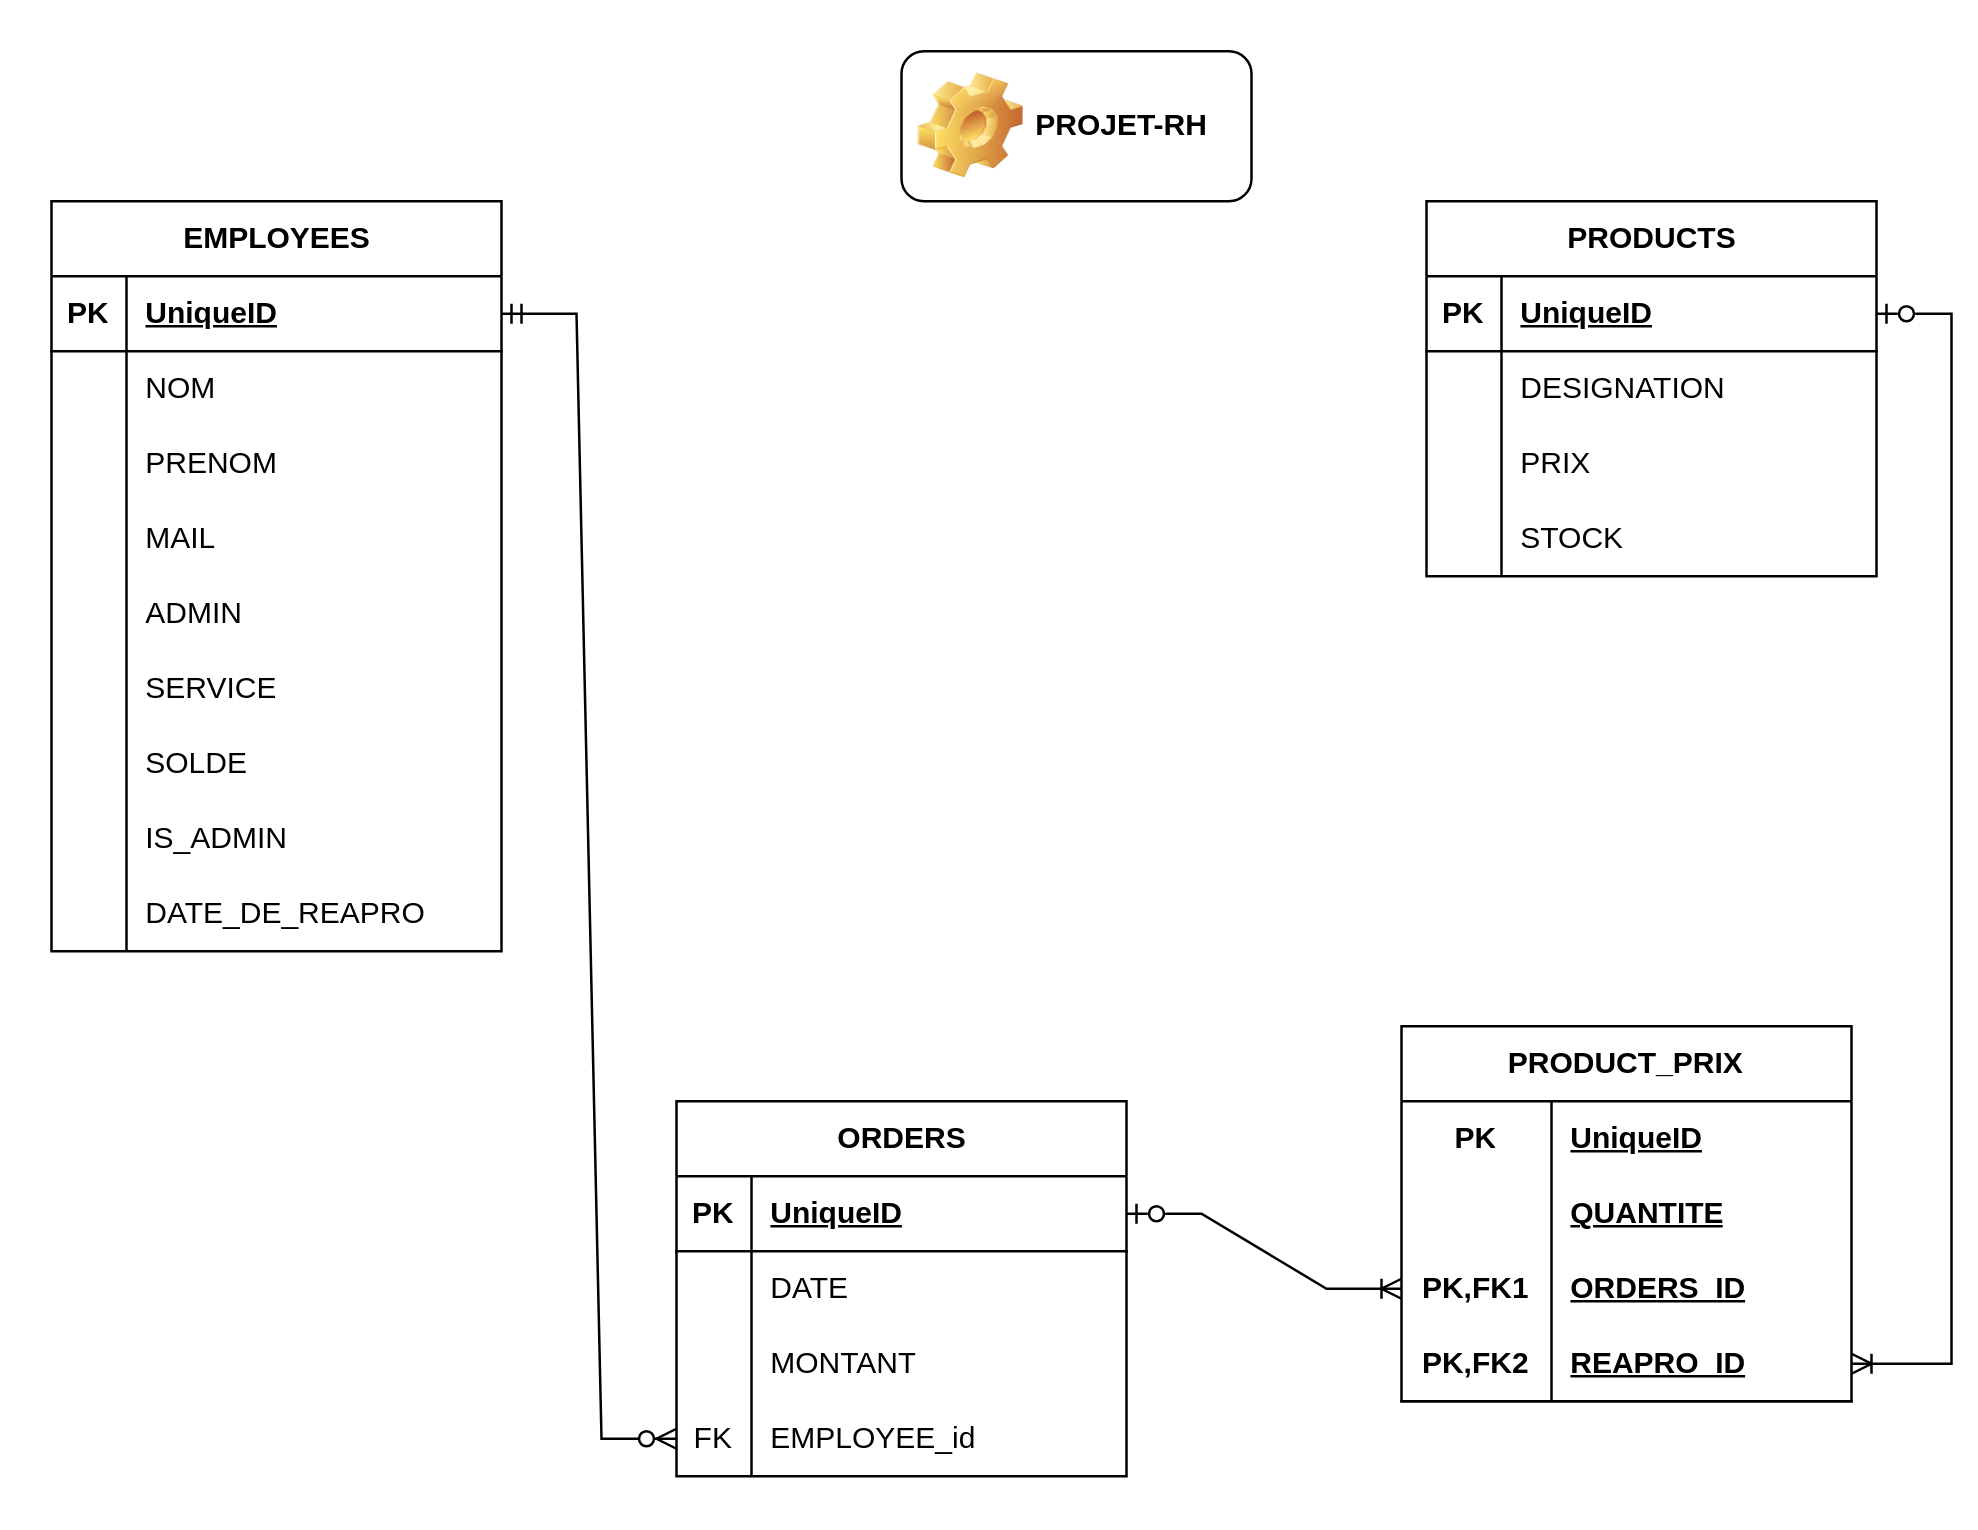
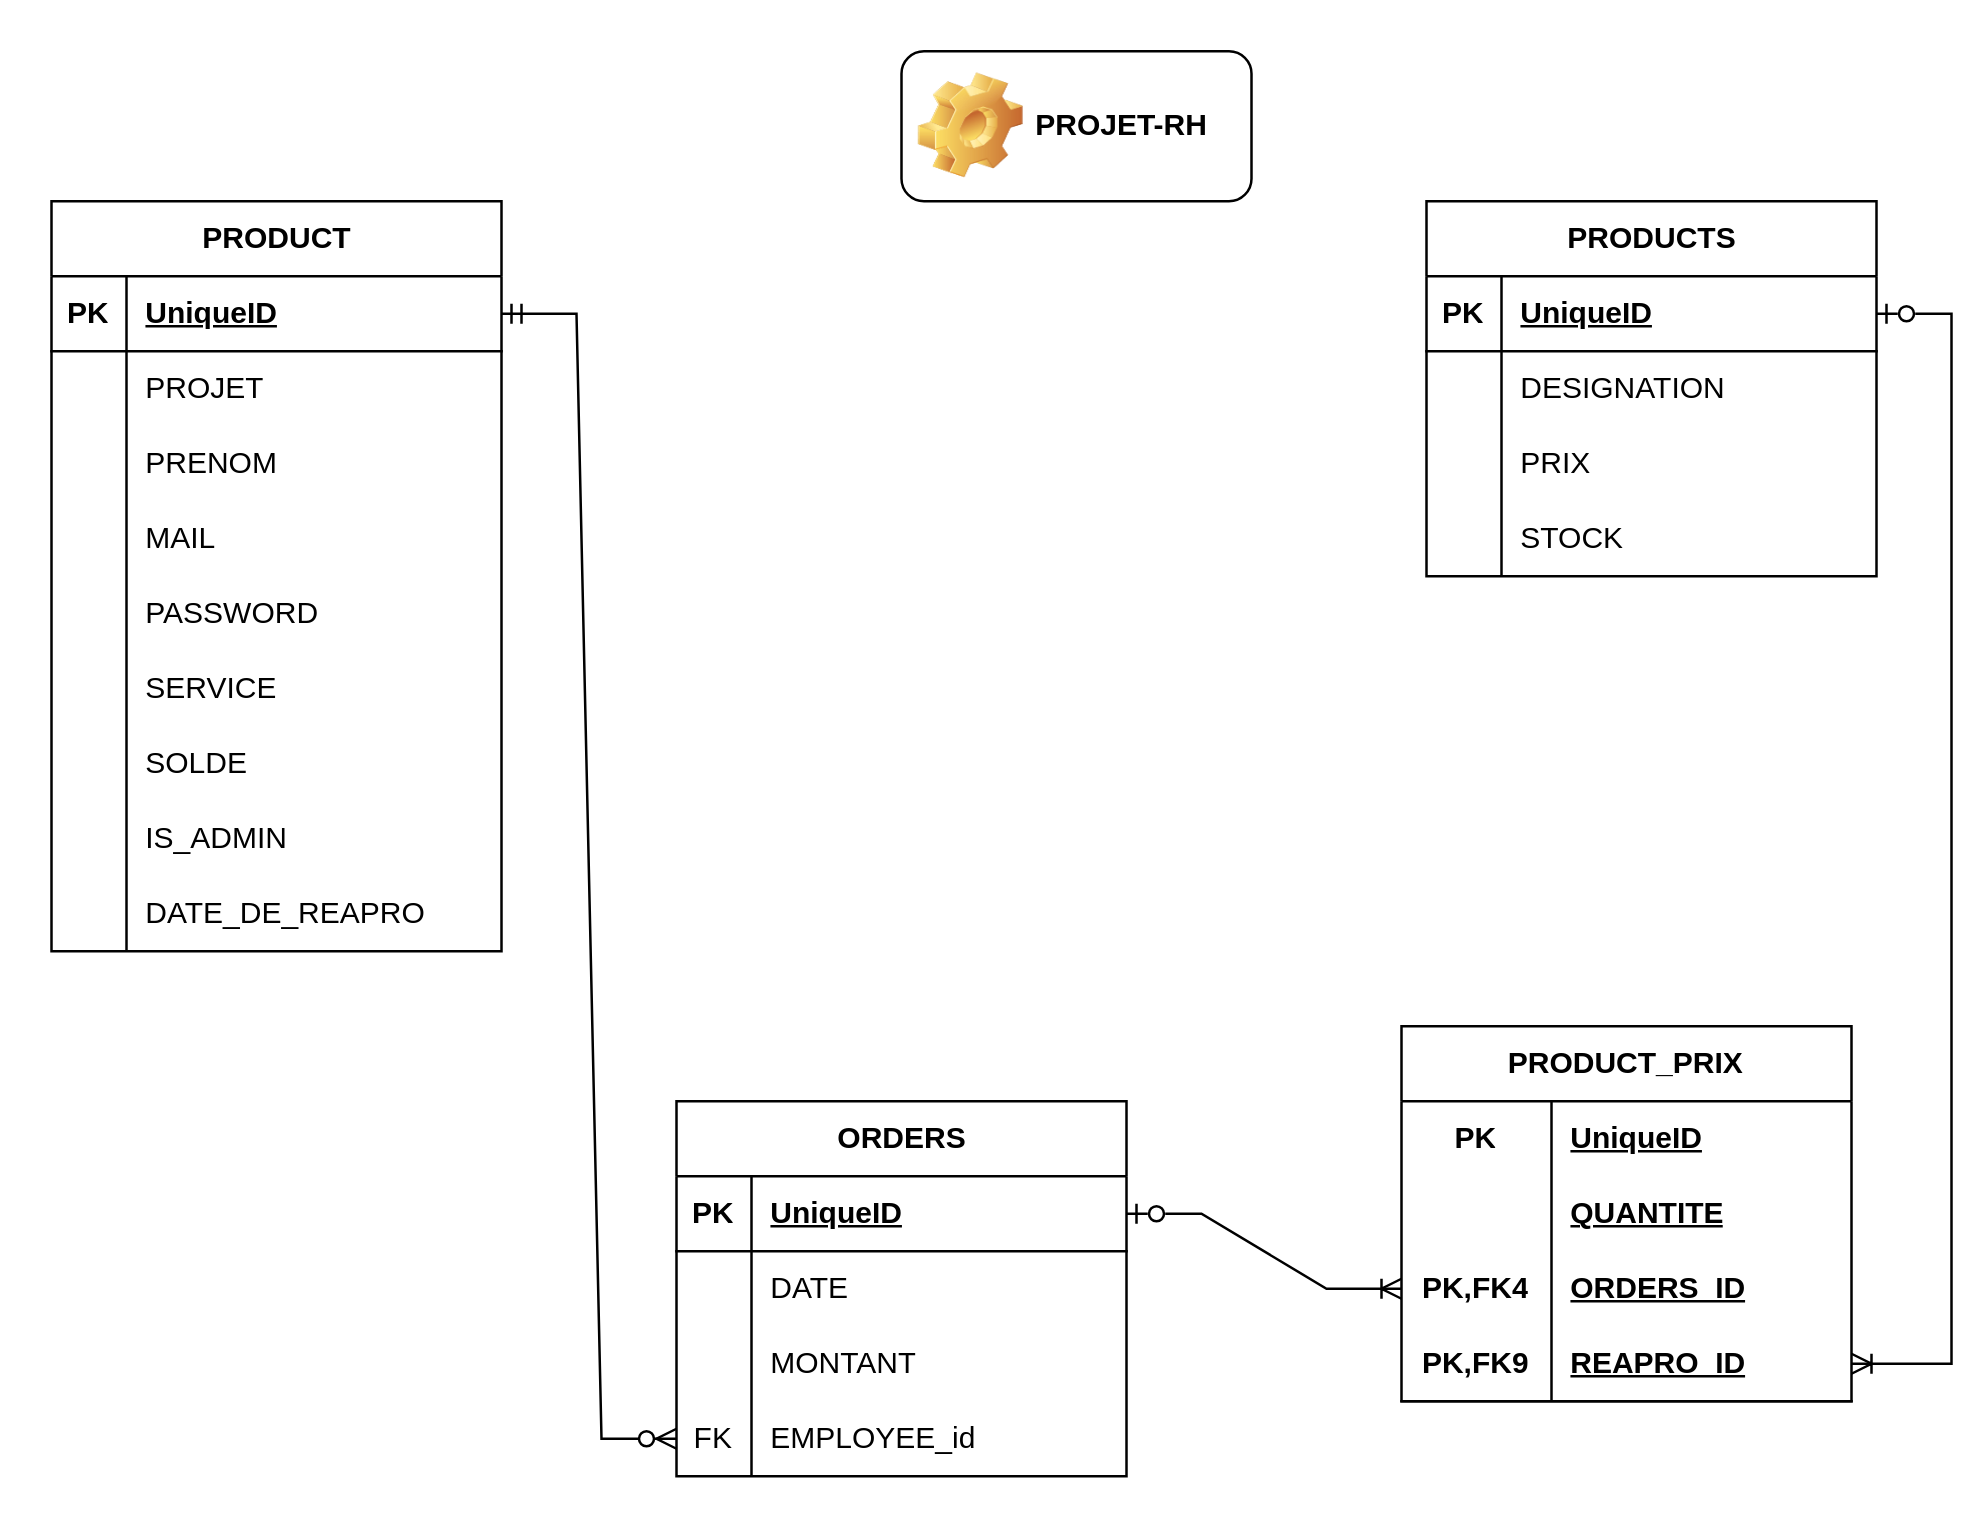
node "EMPLOYEES": label "EMPLOYEES" -> "PRODUCT"
node "NOM": label "NOM" -> "PROJET"
node "ADMIN": label "ADMIN" -> "PASSWORD"
node "PK,FK1": label "PK,FK1" -> "PK,FK4"
node "PK,FK2": label "PK,FK2" -> "PK,FK9"
